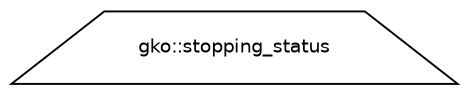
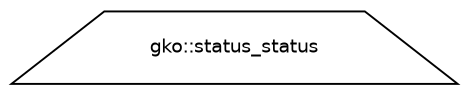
node "gko::stopping_status": label "gko::stopping_status" -> "gko::status_status"
